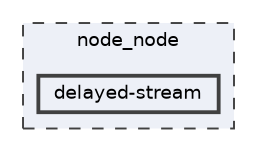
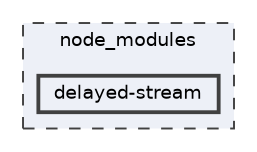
cluster "node_node": label "node_node" -> "node_modules"
